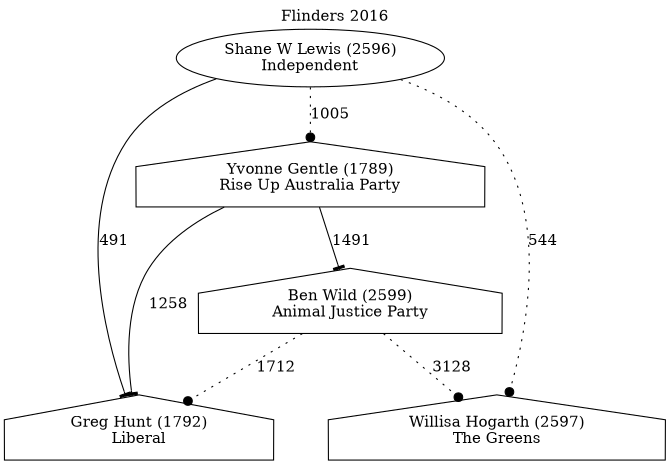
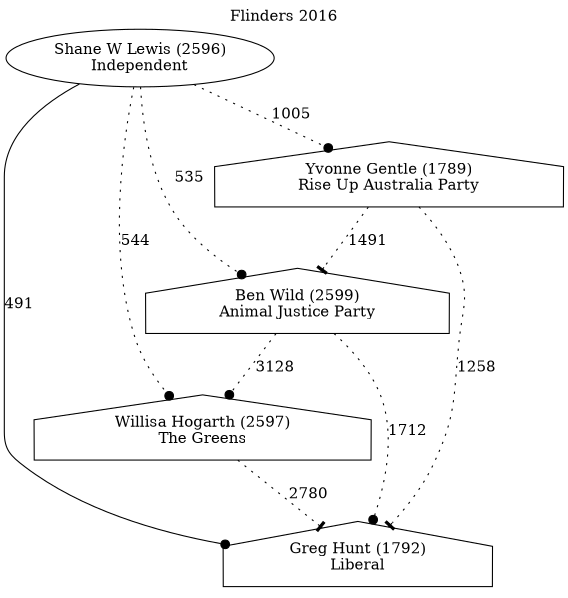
edge "Shane W Lewis (2596) Independent" -> "Ben Wild (2599) Animal Justice Party": added, label "535"
edge "Shane W Lewis (2596) Independent" -> "Greg Hunt (1792) Liberal": arrowhead tee -> dot
edge "Yvonne Gentle (1789) Rise Up Australia Party" -> "Ben Wild (2599) Animal Justice Party": style solid -> dotted
edge "Yvonne Gentle (1789) Rise Up Australia Party" -> "Greg Hunt (1792) Liberal": style solid -> dotted
edge "Willisa Hogarth (2597) The Greens" -> "Greg Hunt (1792) Liberal": added, label "2780"
